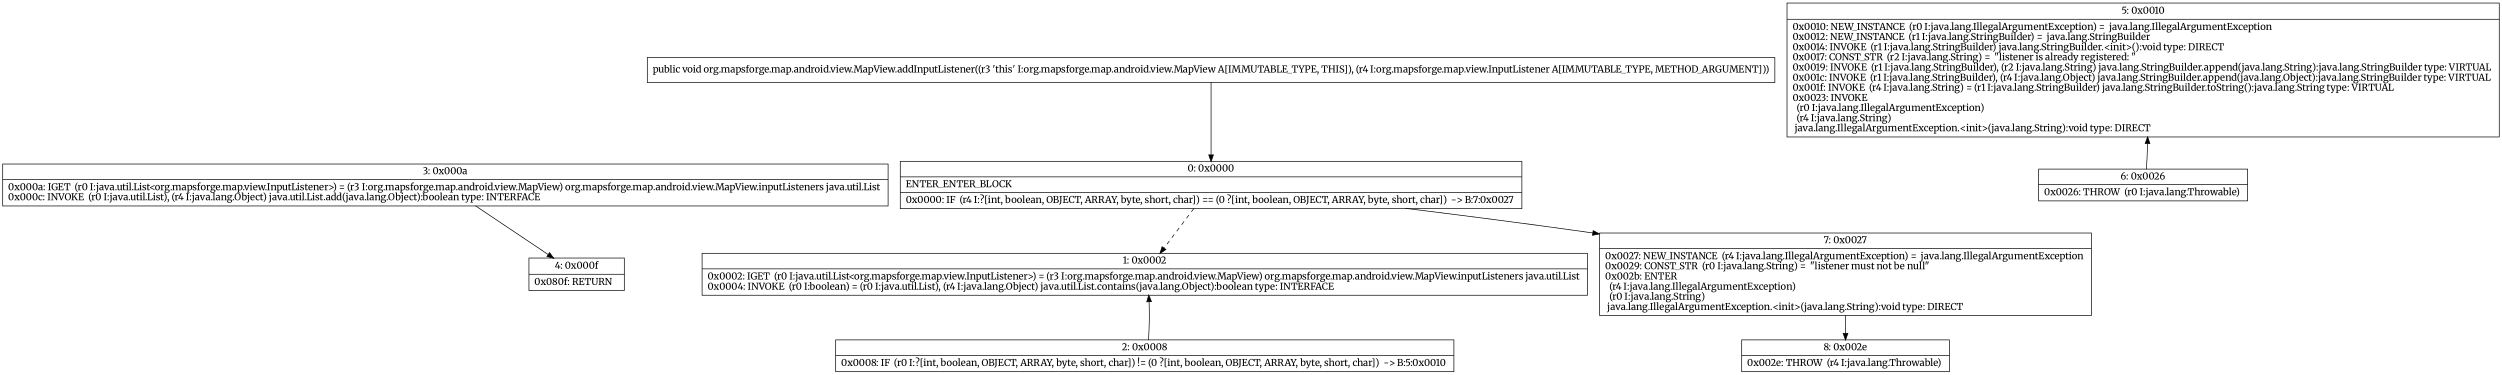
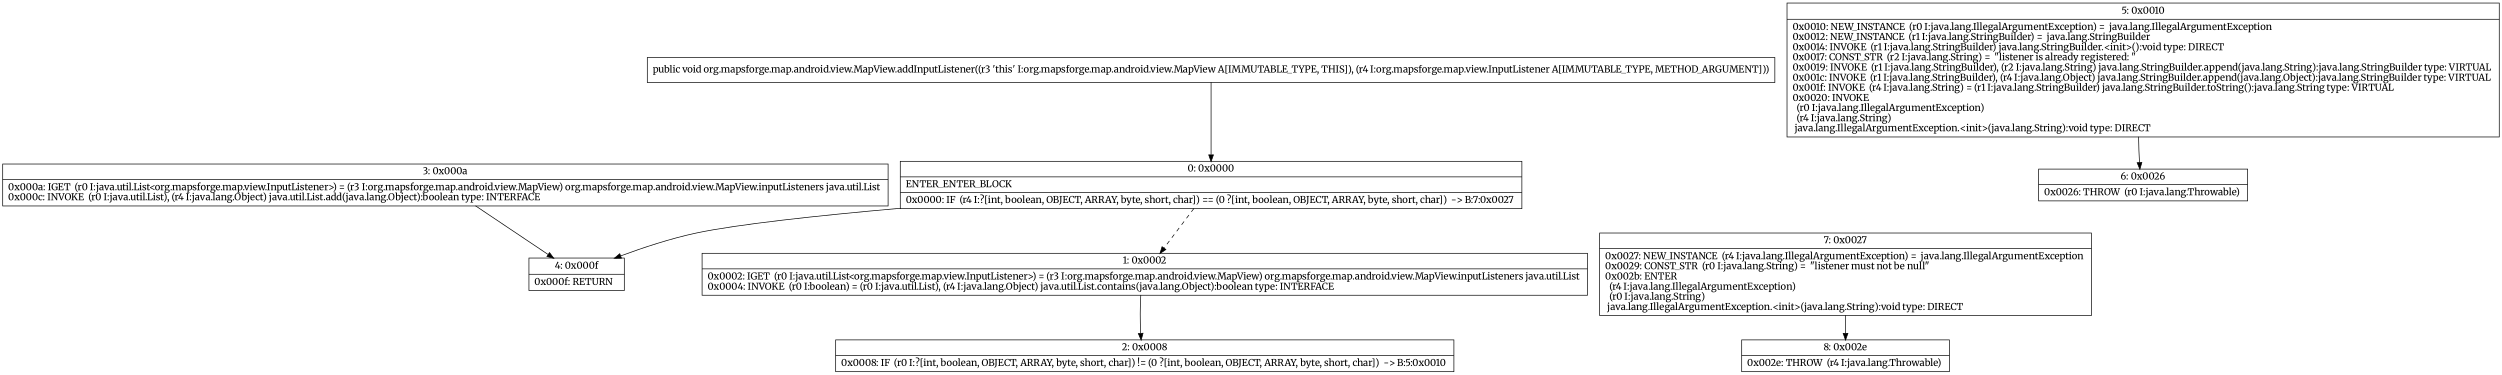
node "5: 0x0010": text "0x0023: INVOKE" -> "0x0020: INVOKE"
edge "6: 0x0026" -> "5: 0x0010": reversed
edge "0: 0x0000" -> "7: 0x0027": now "0: 0x0000" -> "4: 0x000f"
node "4: 0x000f": text "0x080f: RETURN" -> "0x000f: RETURN"
edge "2: 0x0008" -> "1: 0x0002": reversed
